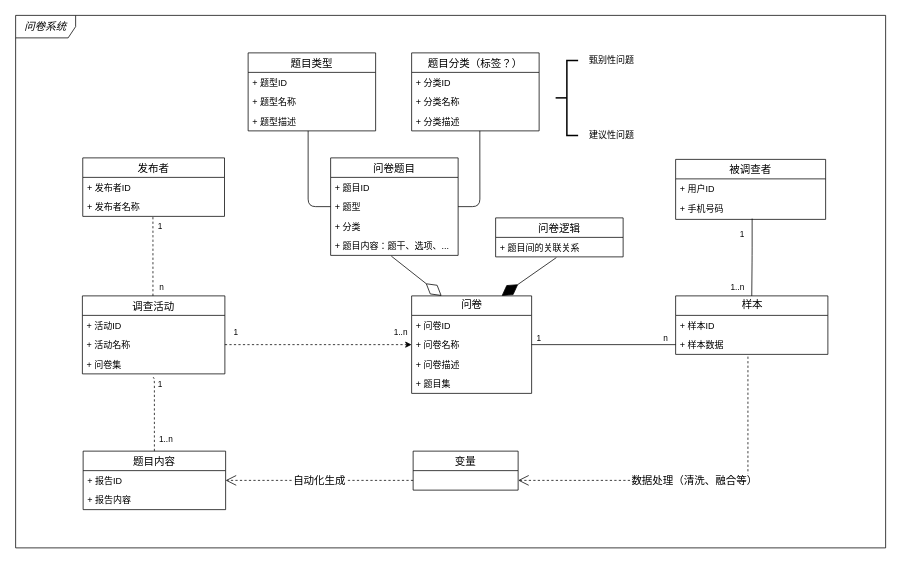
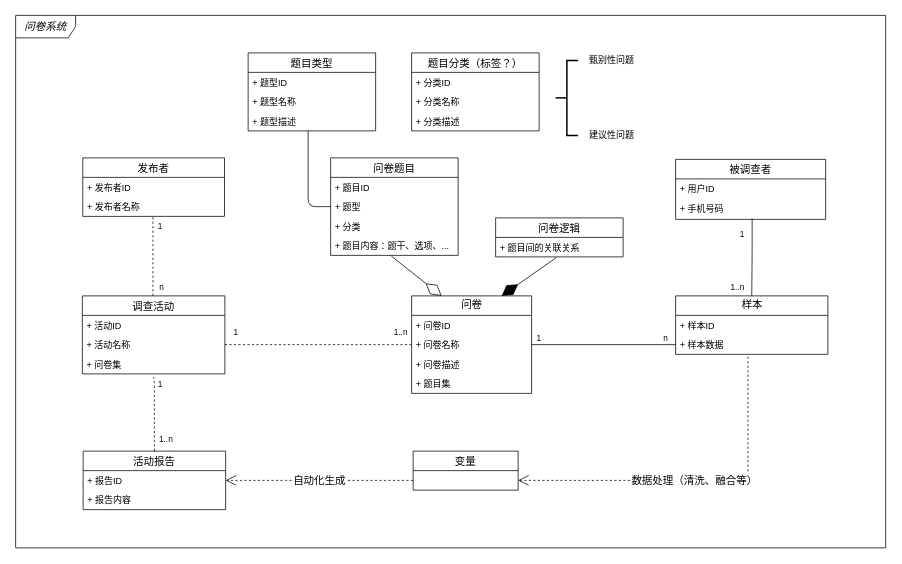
edge "+ 分类描述" -- "+ 题型": removed
edge "+ 活动名称" -> "+ 问卷名称": arrowhead classic -> none
node "题目内容": label "题目内容" -> "活动报告"
